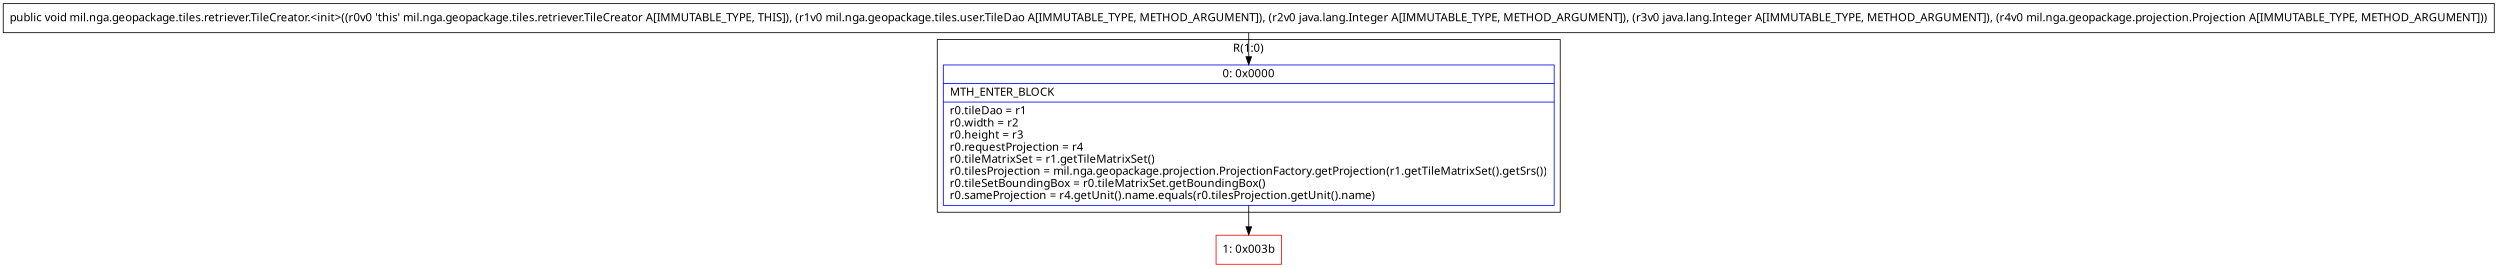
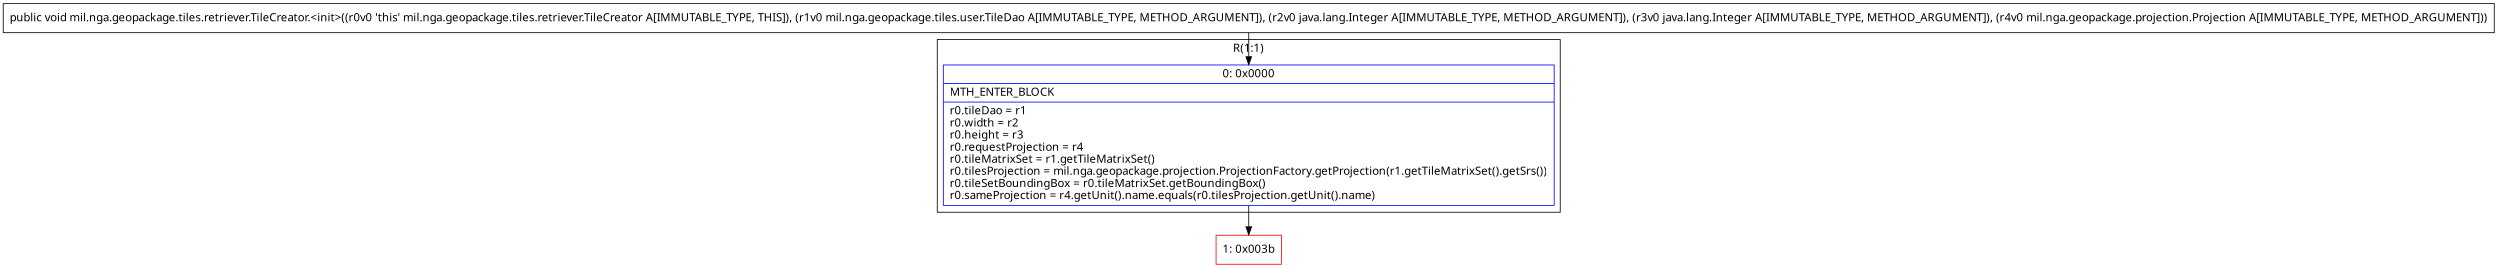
cluster "R(1:0)": label "R(1:0)" -> "R(1:1)"
